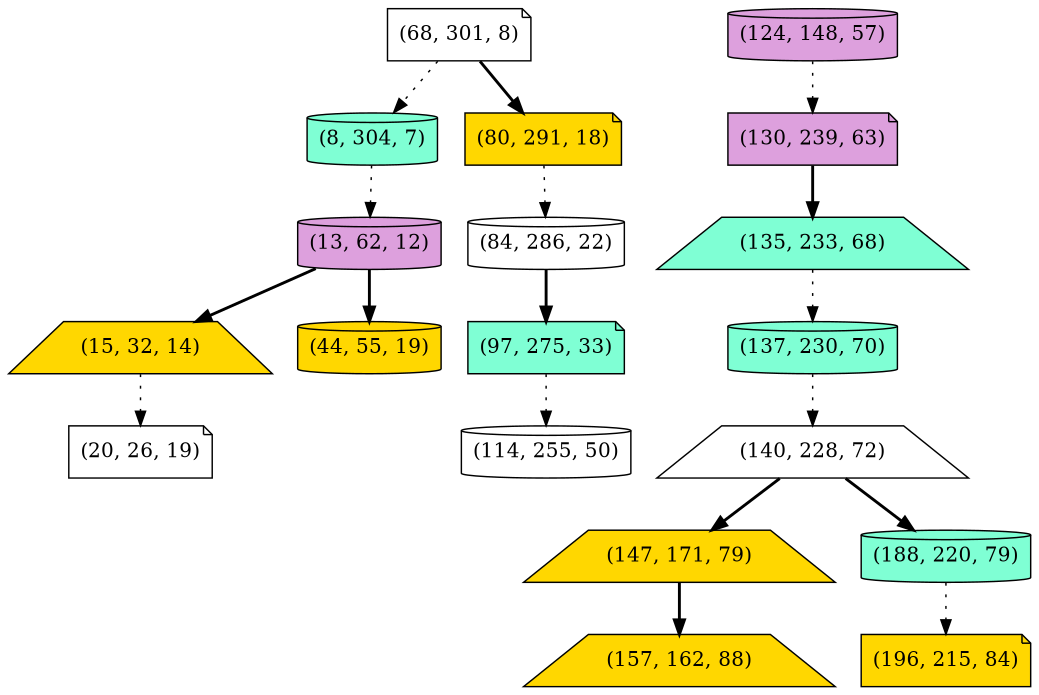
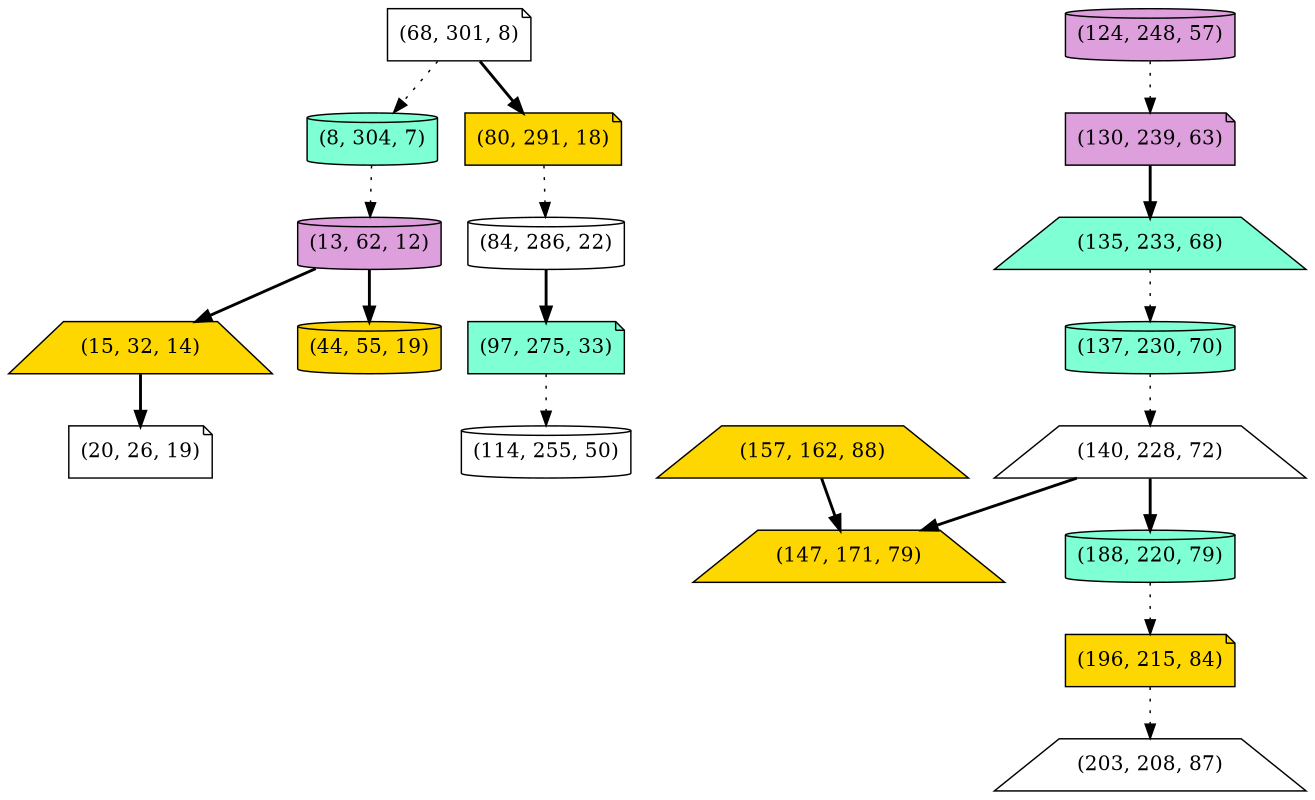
node "(124, 148, 57)": label "(124, 148, 57)" -> "(124, 248, 57)"
edge "(15, 32, 14)" -> "(20, 26, 19)": style dotted -> bold
edge "(147, 171, 79)" -> "(157, 162, 88)": reversed
node "(203, 208, 87)": added
